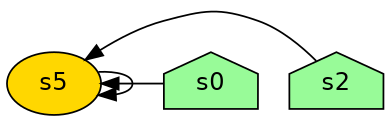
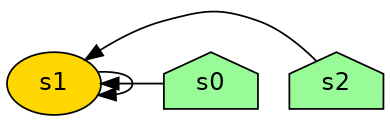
node "s5": label "s5" -> "s1"
